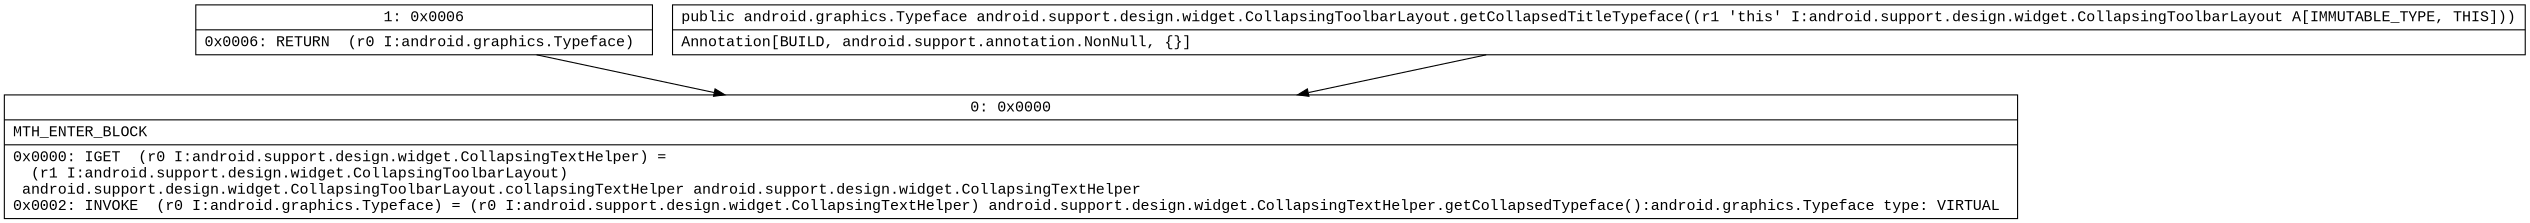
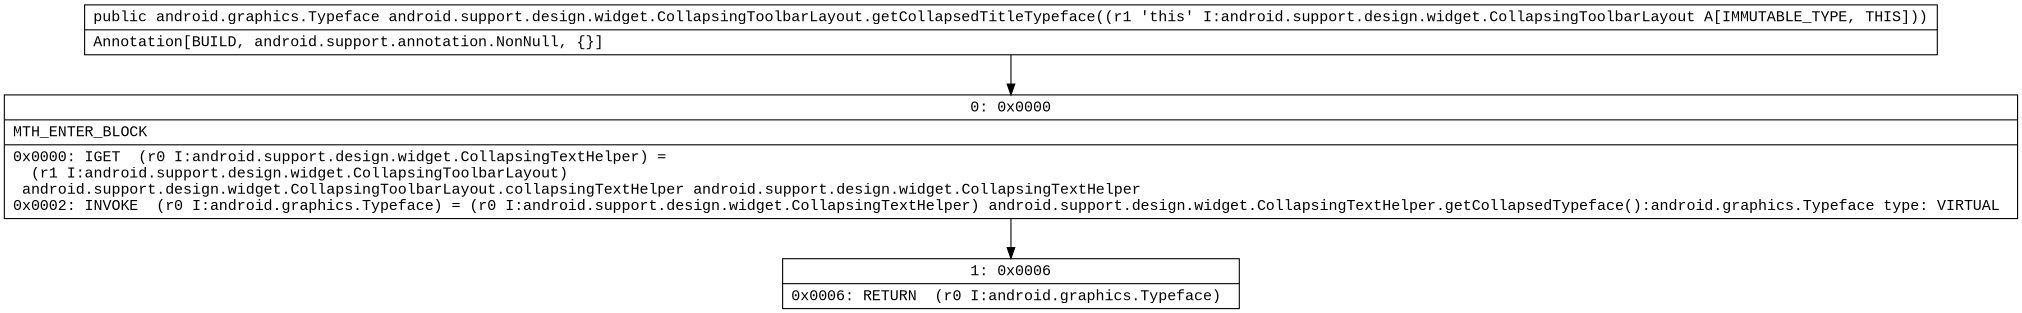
edge "1: 0x0006" -> "0: 0x0000": reversed
